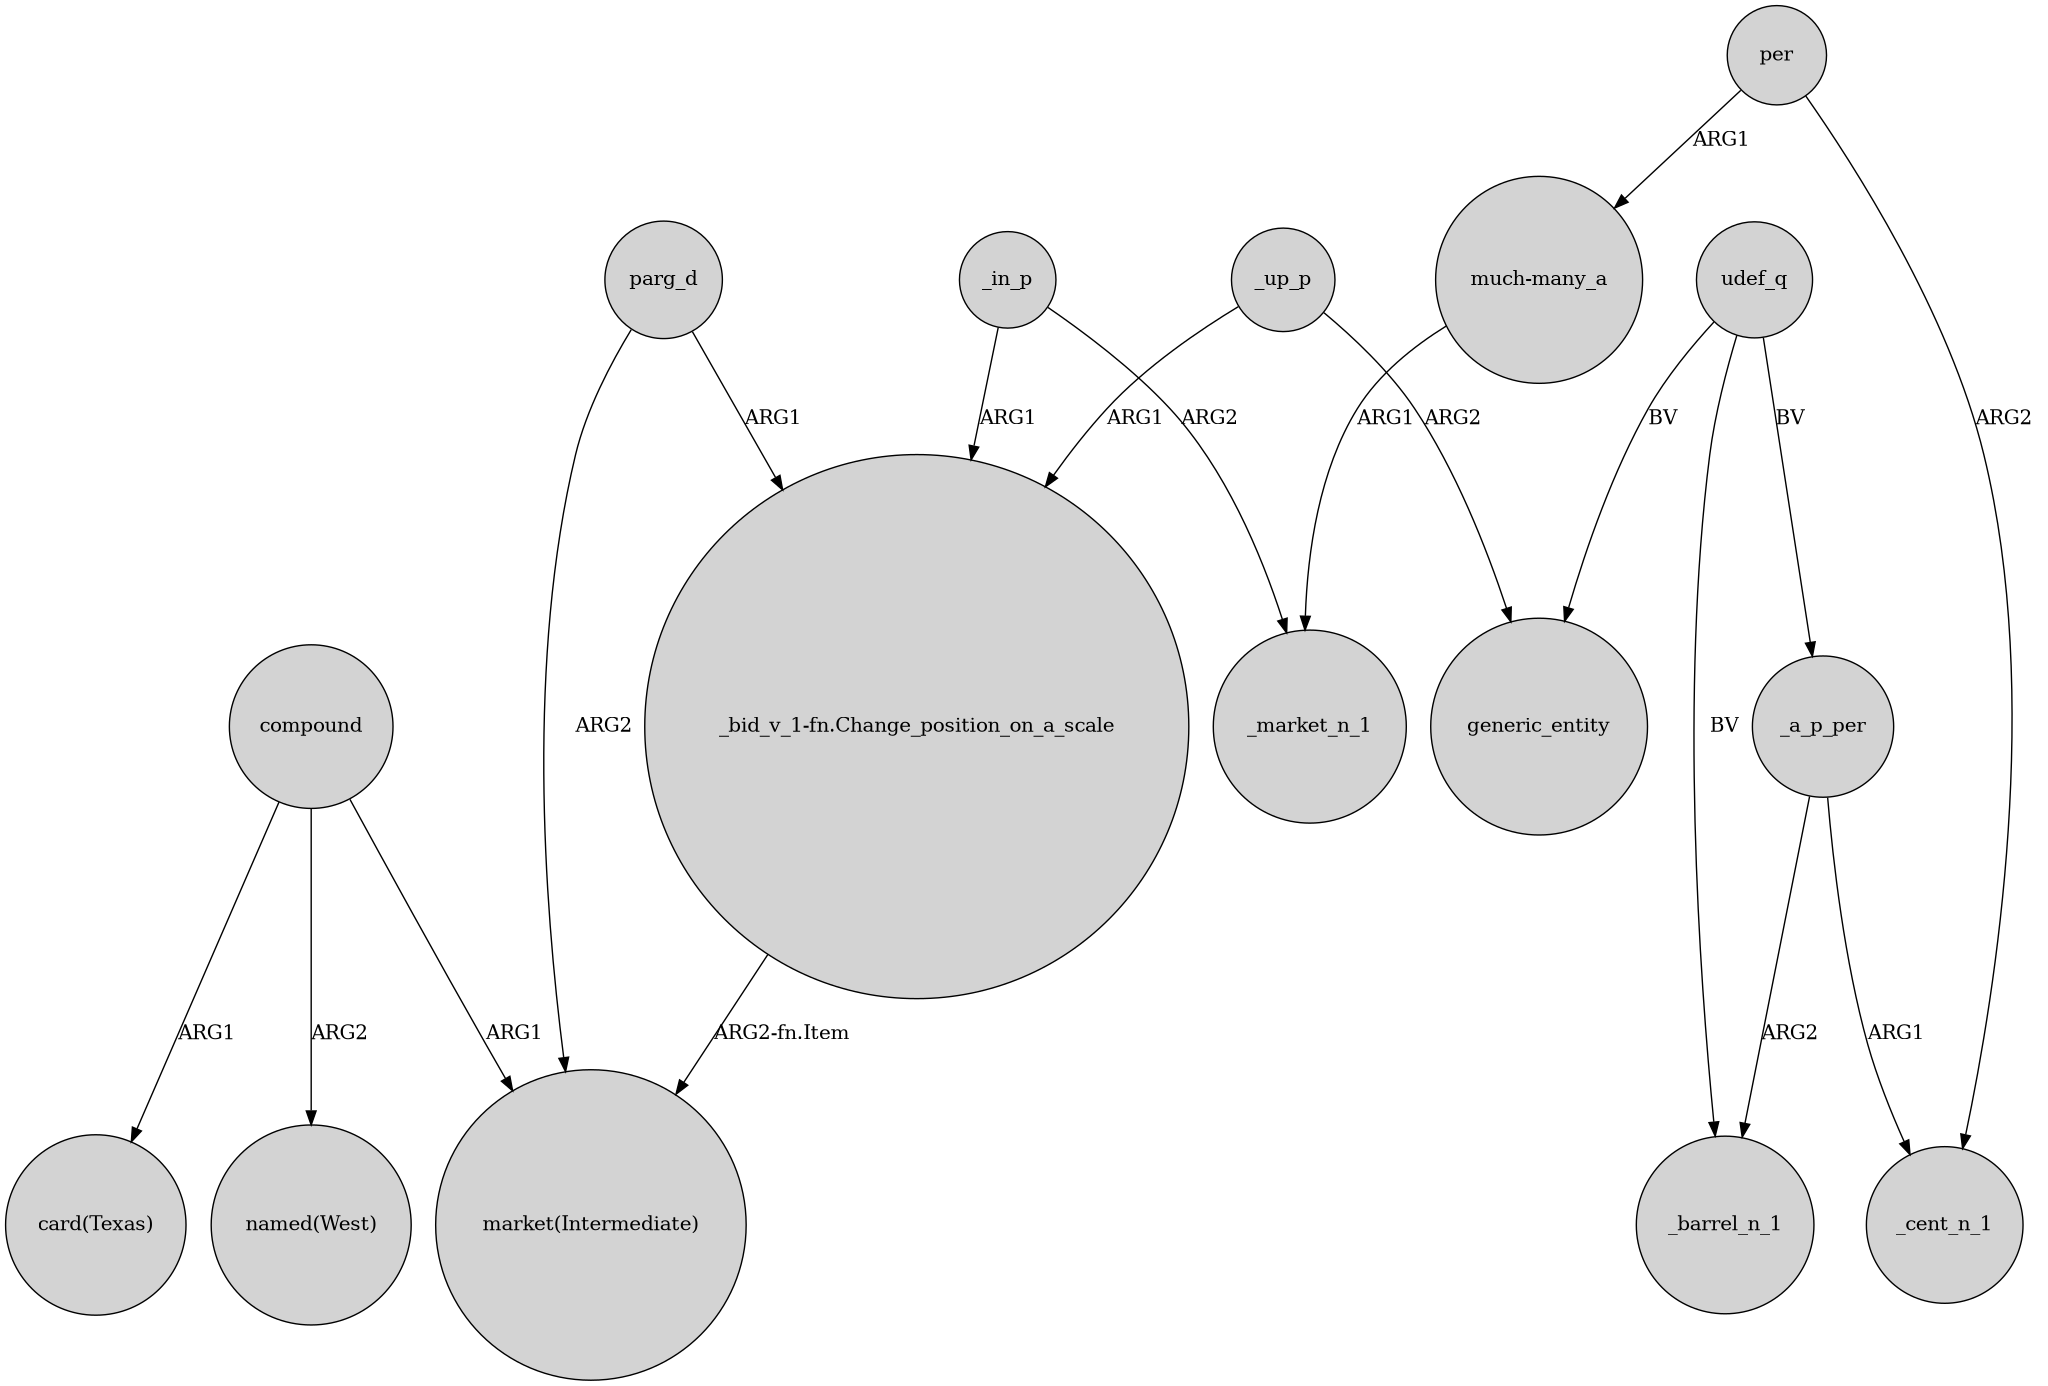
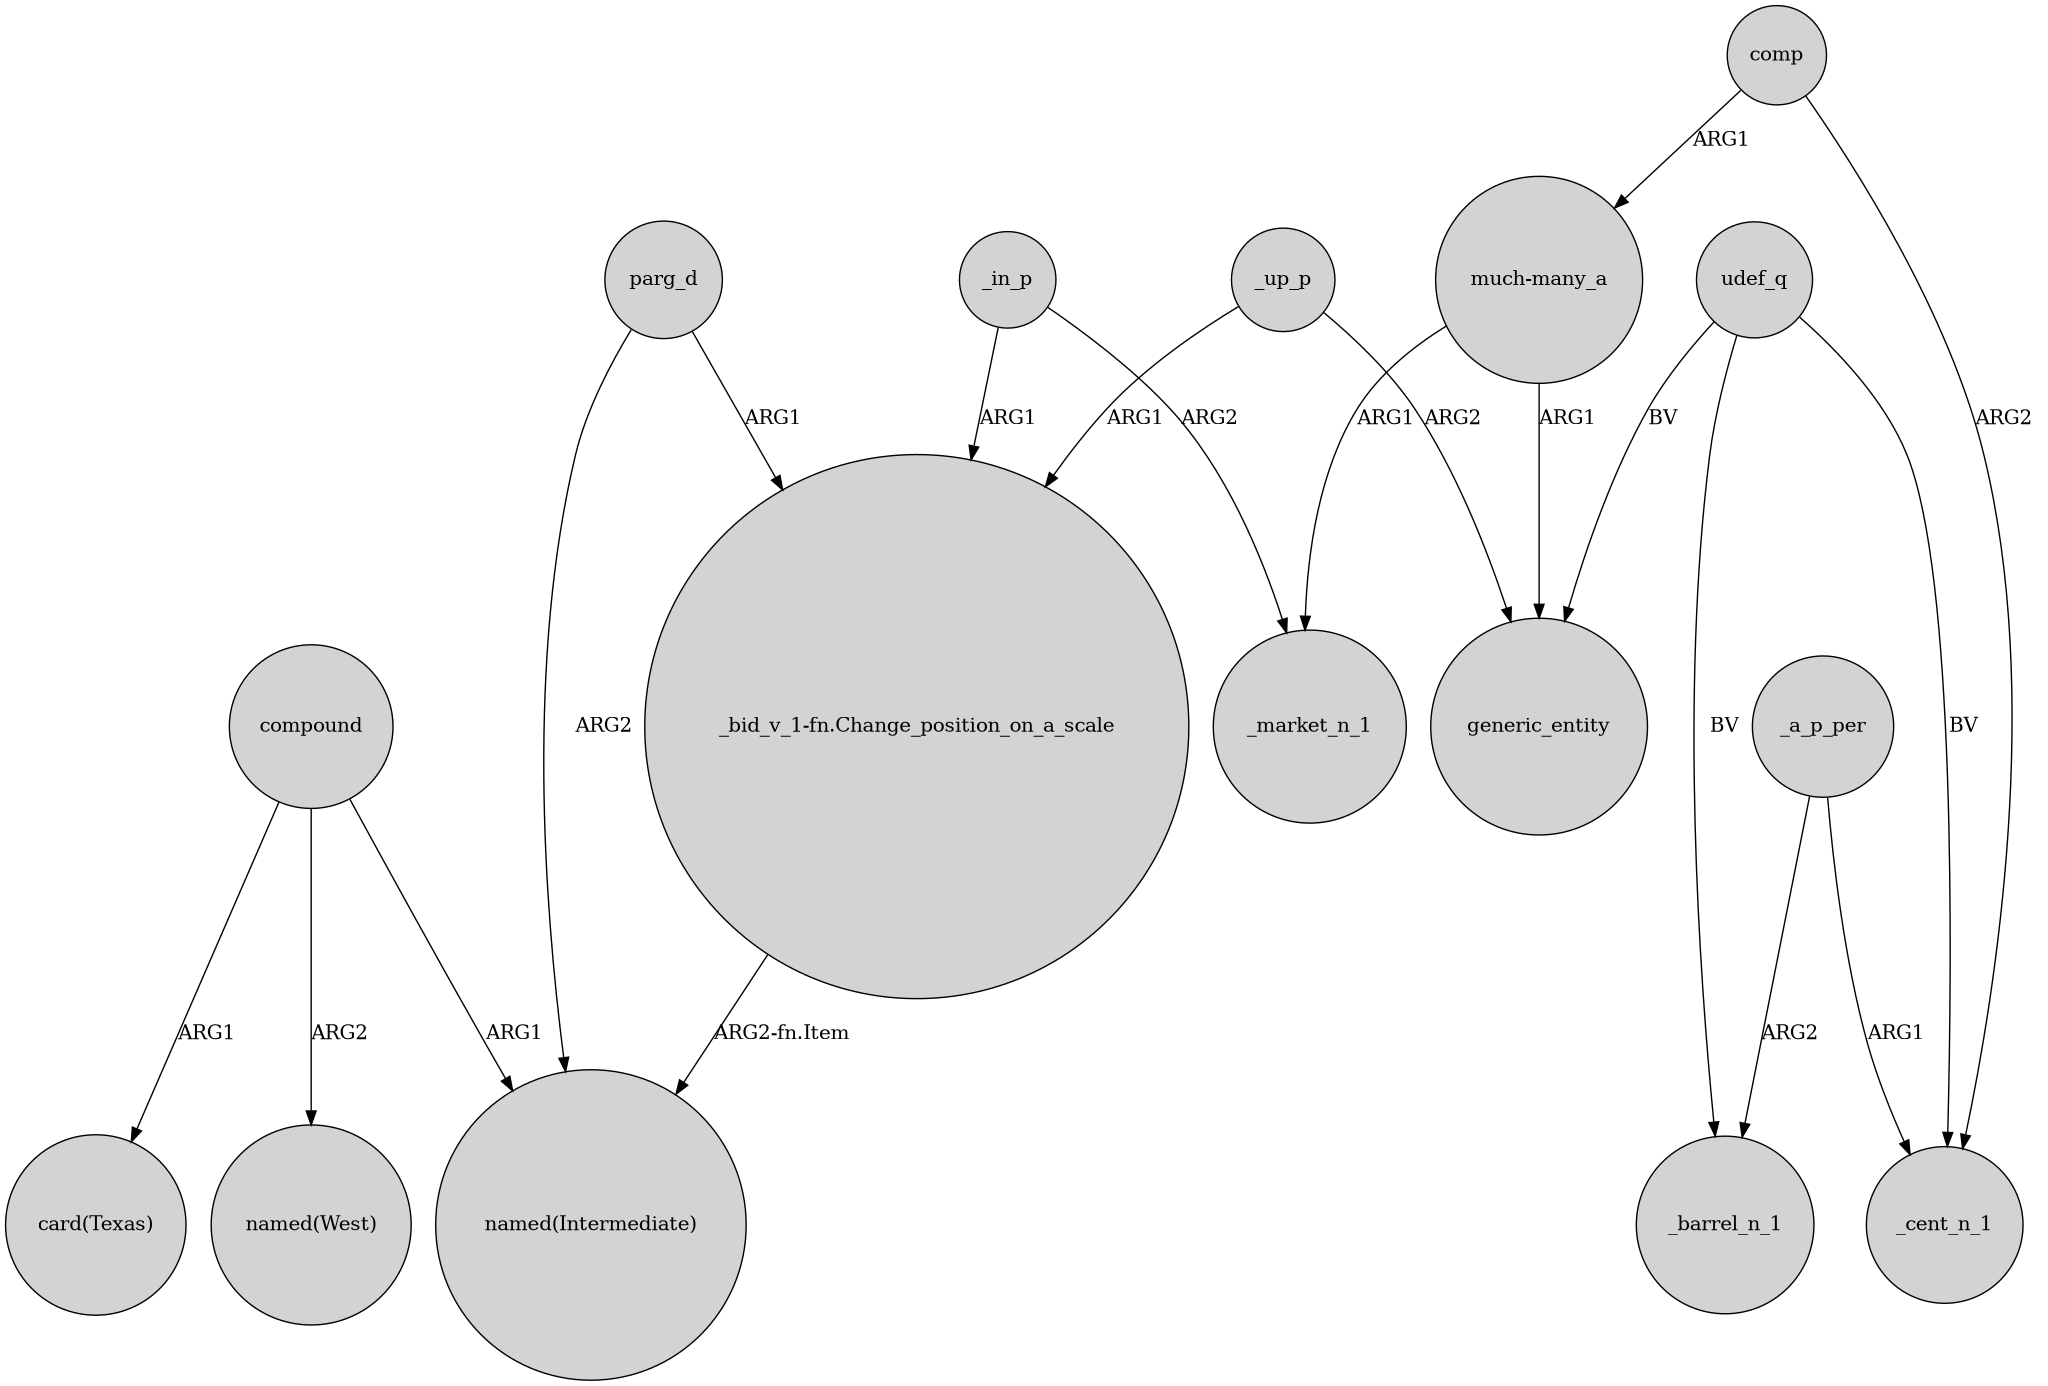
node "per": label "per" -> "comp"
edge "udef_q" -> "_a_p_per": now "udef_q" -> "_cent_n_1"
edge "much-many_a" -> "generic_entity": added, label "ARG1"
node "market(Intermediate)": label "market(Intermediate)" -> "named(Intermediate)"
